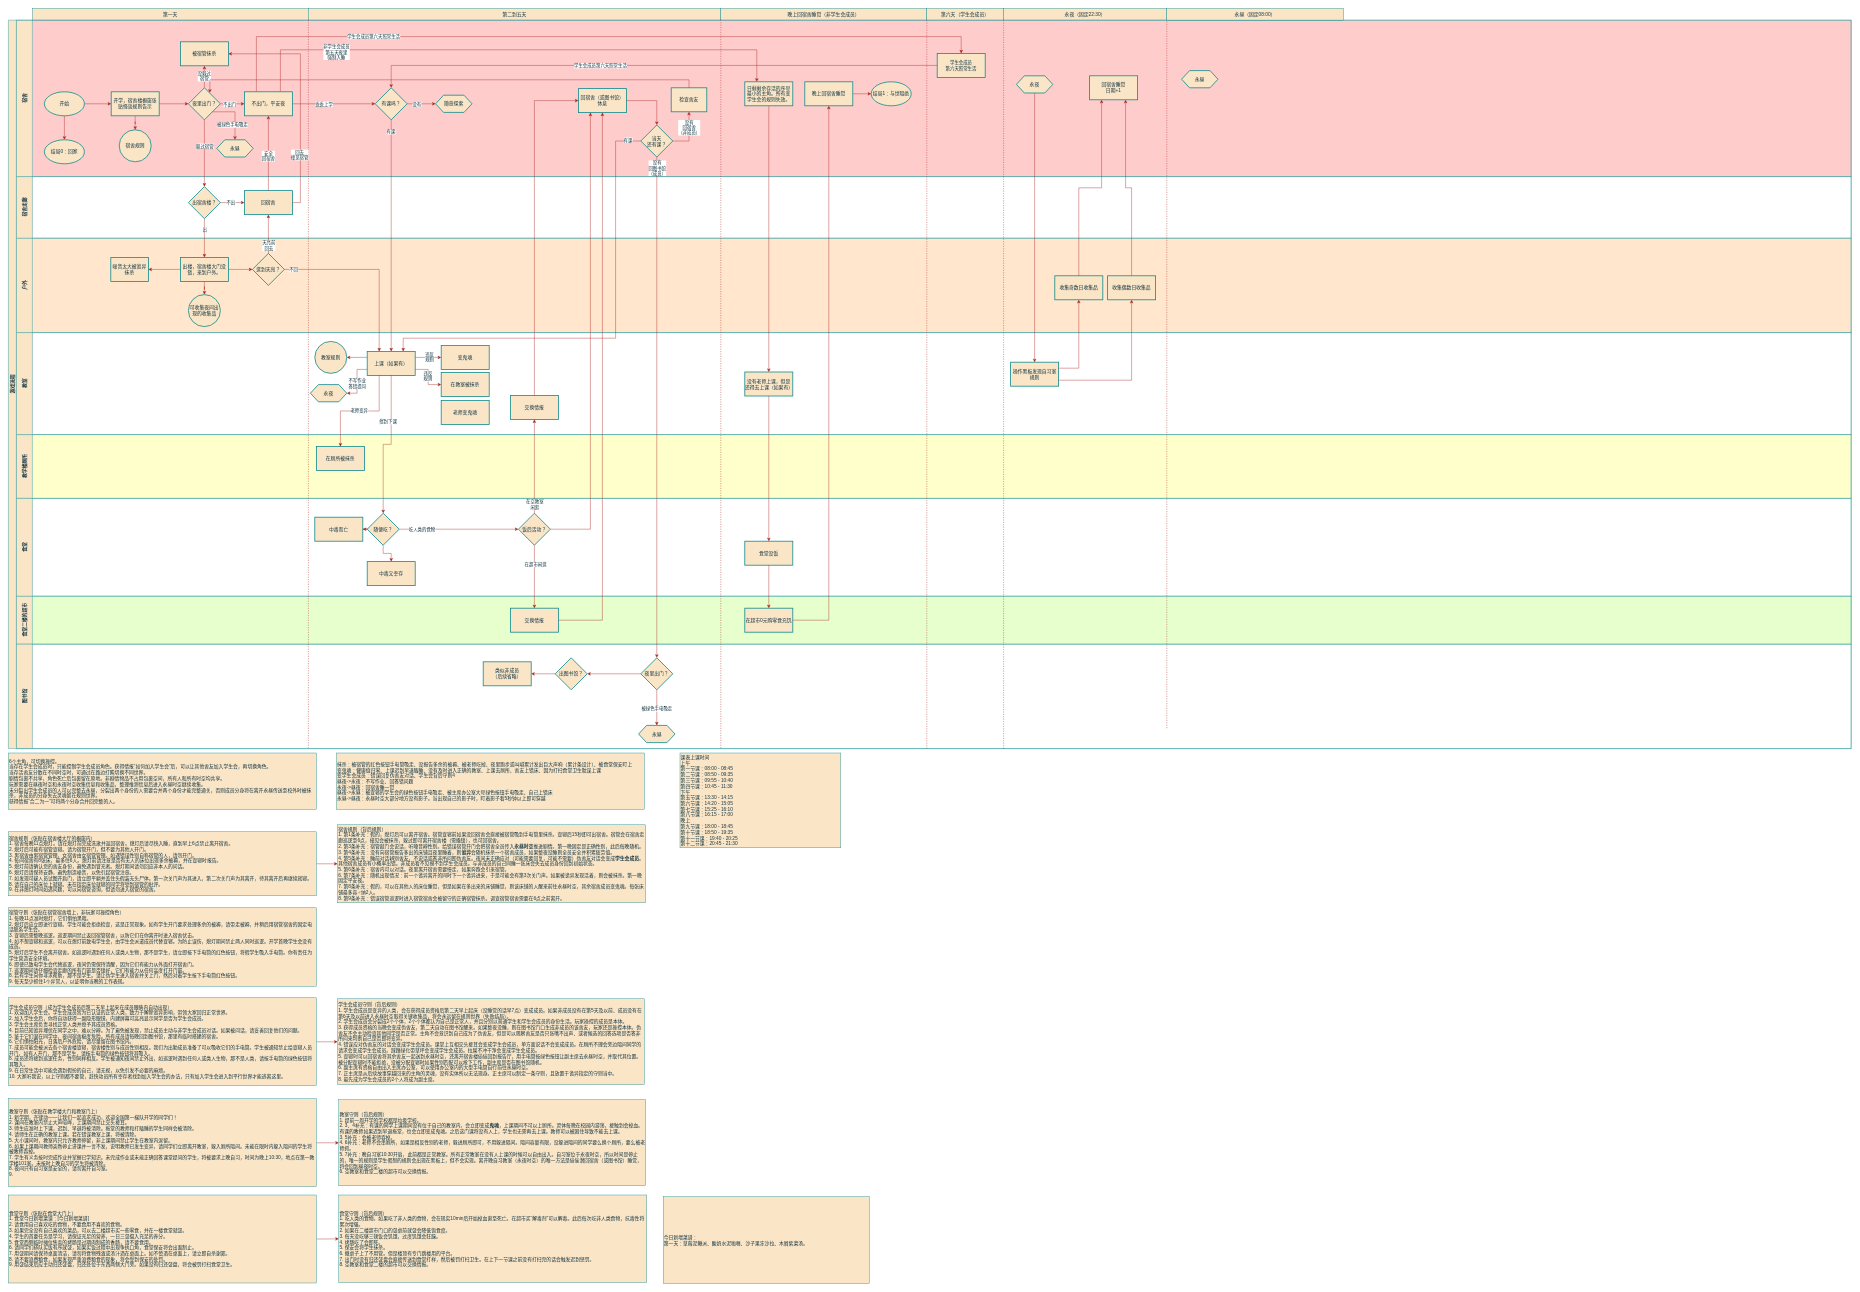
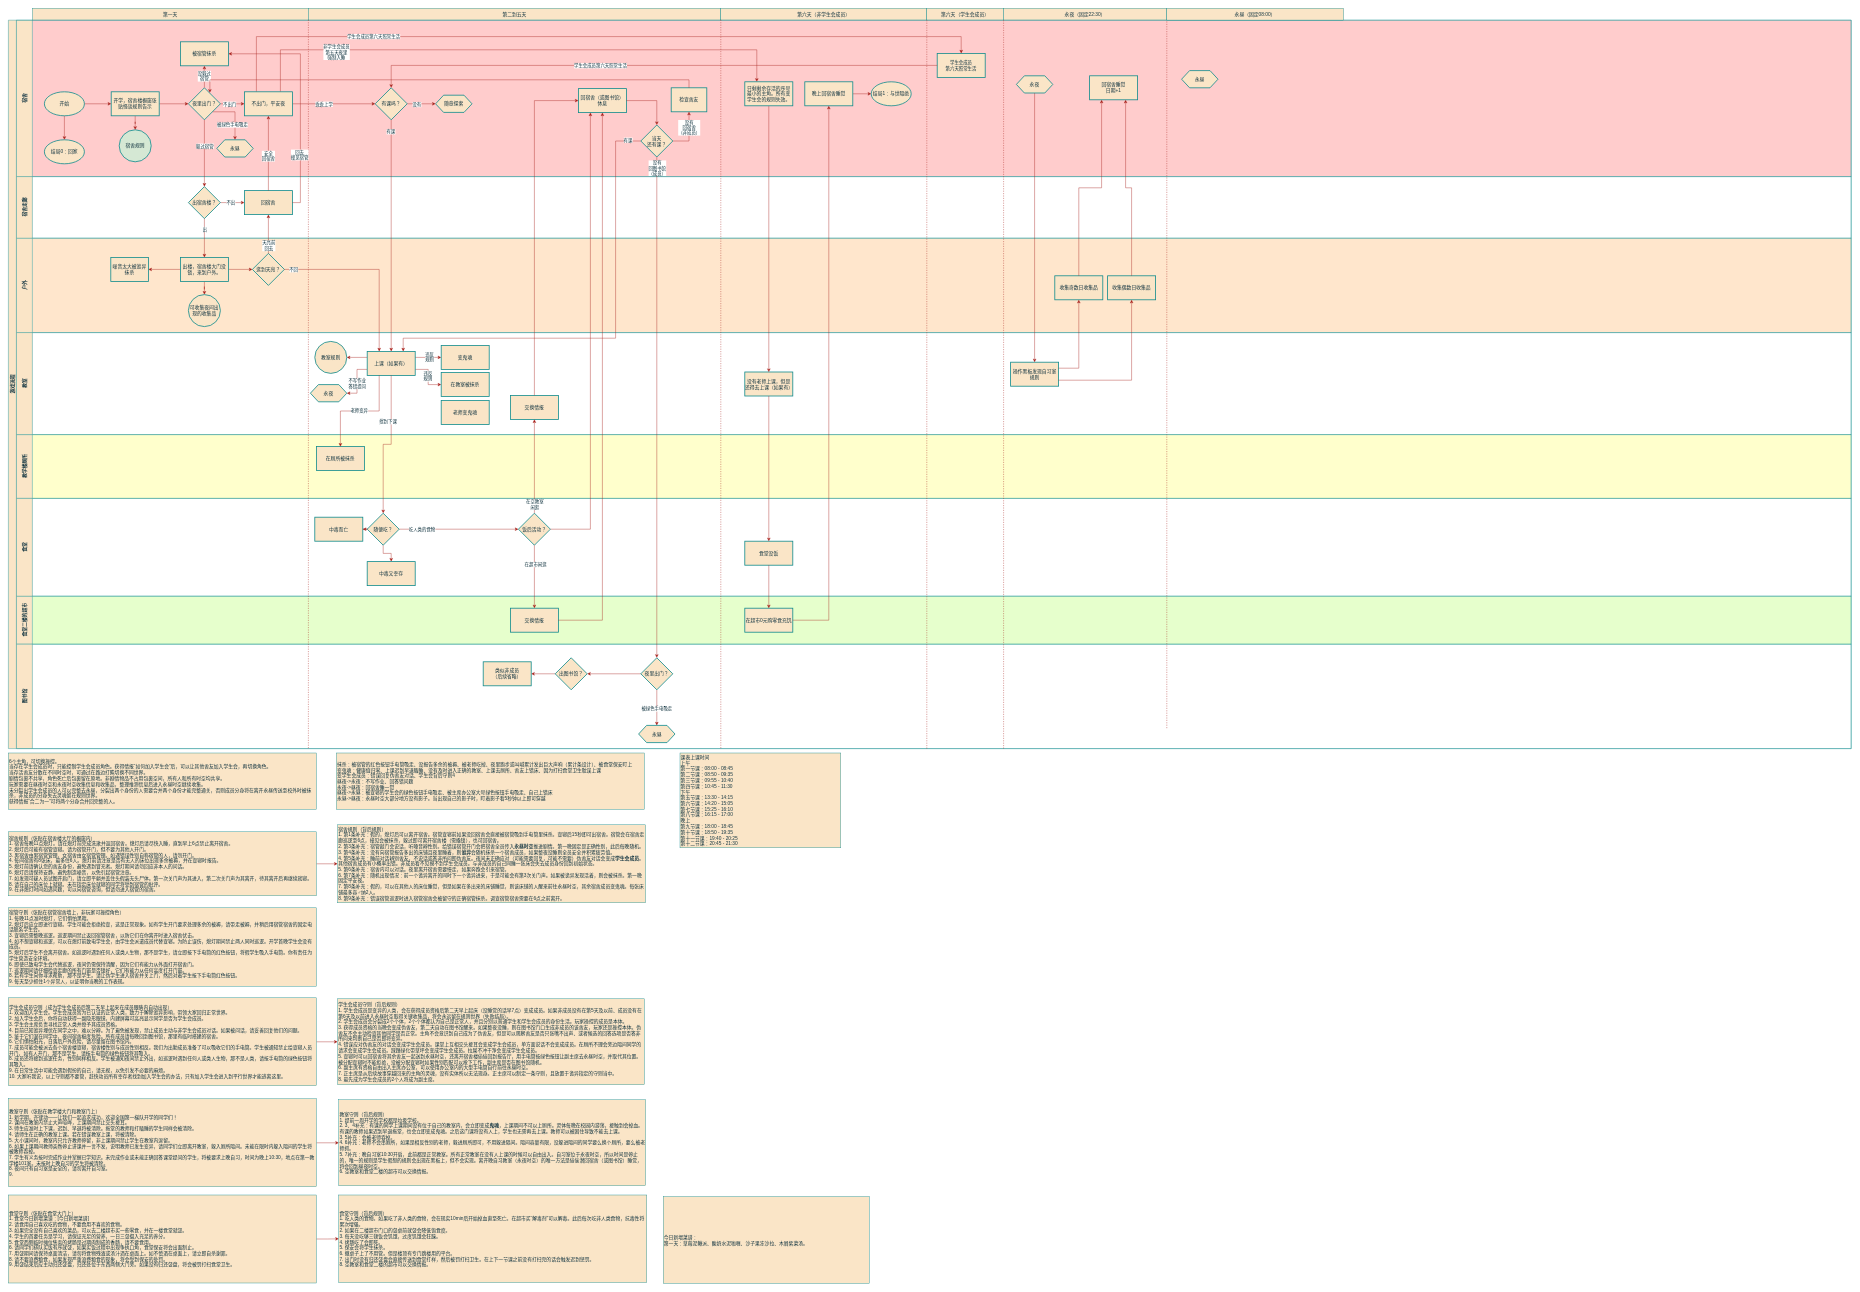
node "晚上回宿舍睡觉（非学生会成员）": label "晚上回宿舍睡觉（非学生会成员）" -> "第六天（非学生会成员）"
node "宿舍规则": fillcolor #fae5c7 -> #d5e8d4
